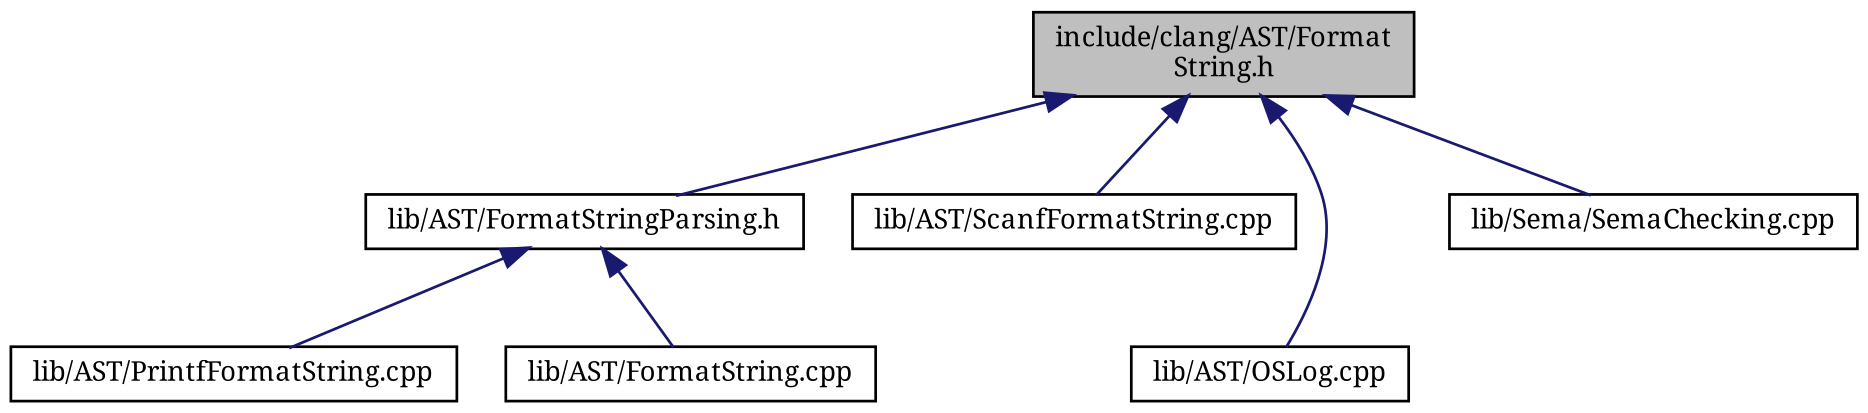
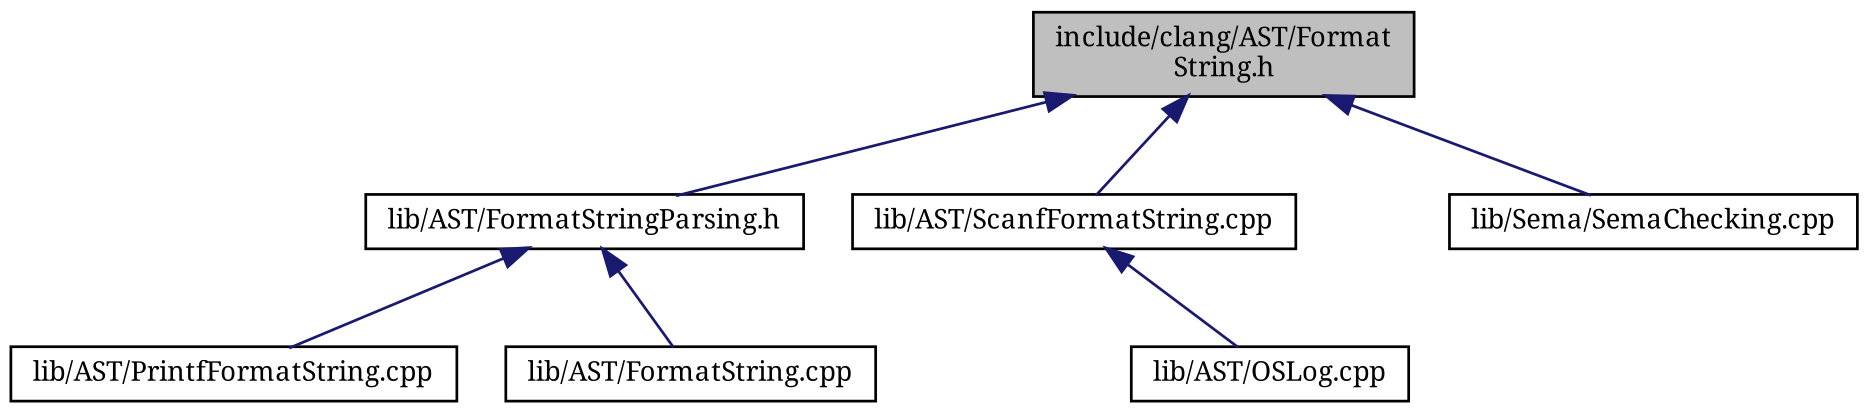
edge "lib/AST/OSLog.cpp" -> "include/clang/AST/Format String.h": now "lib/AST/OSLog.cpp" -> "lib/AST/ScanfFormatString.cpp"
